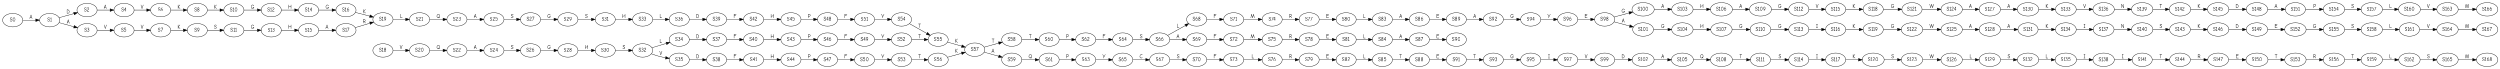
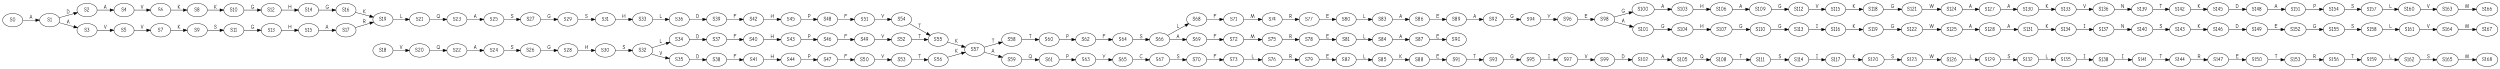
edge "S85" -> "S88": label "T" -> "K"
